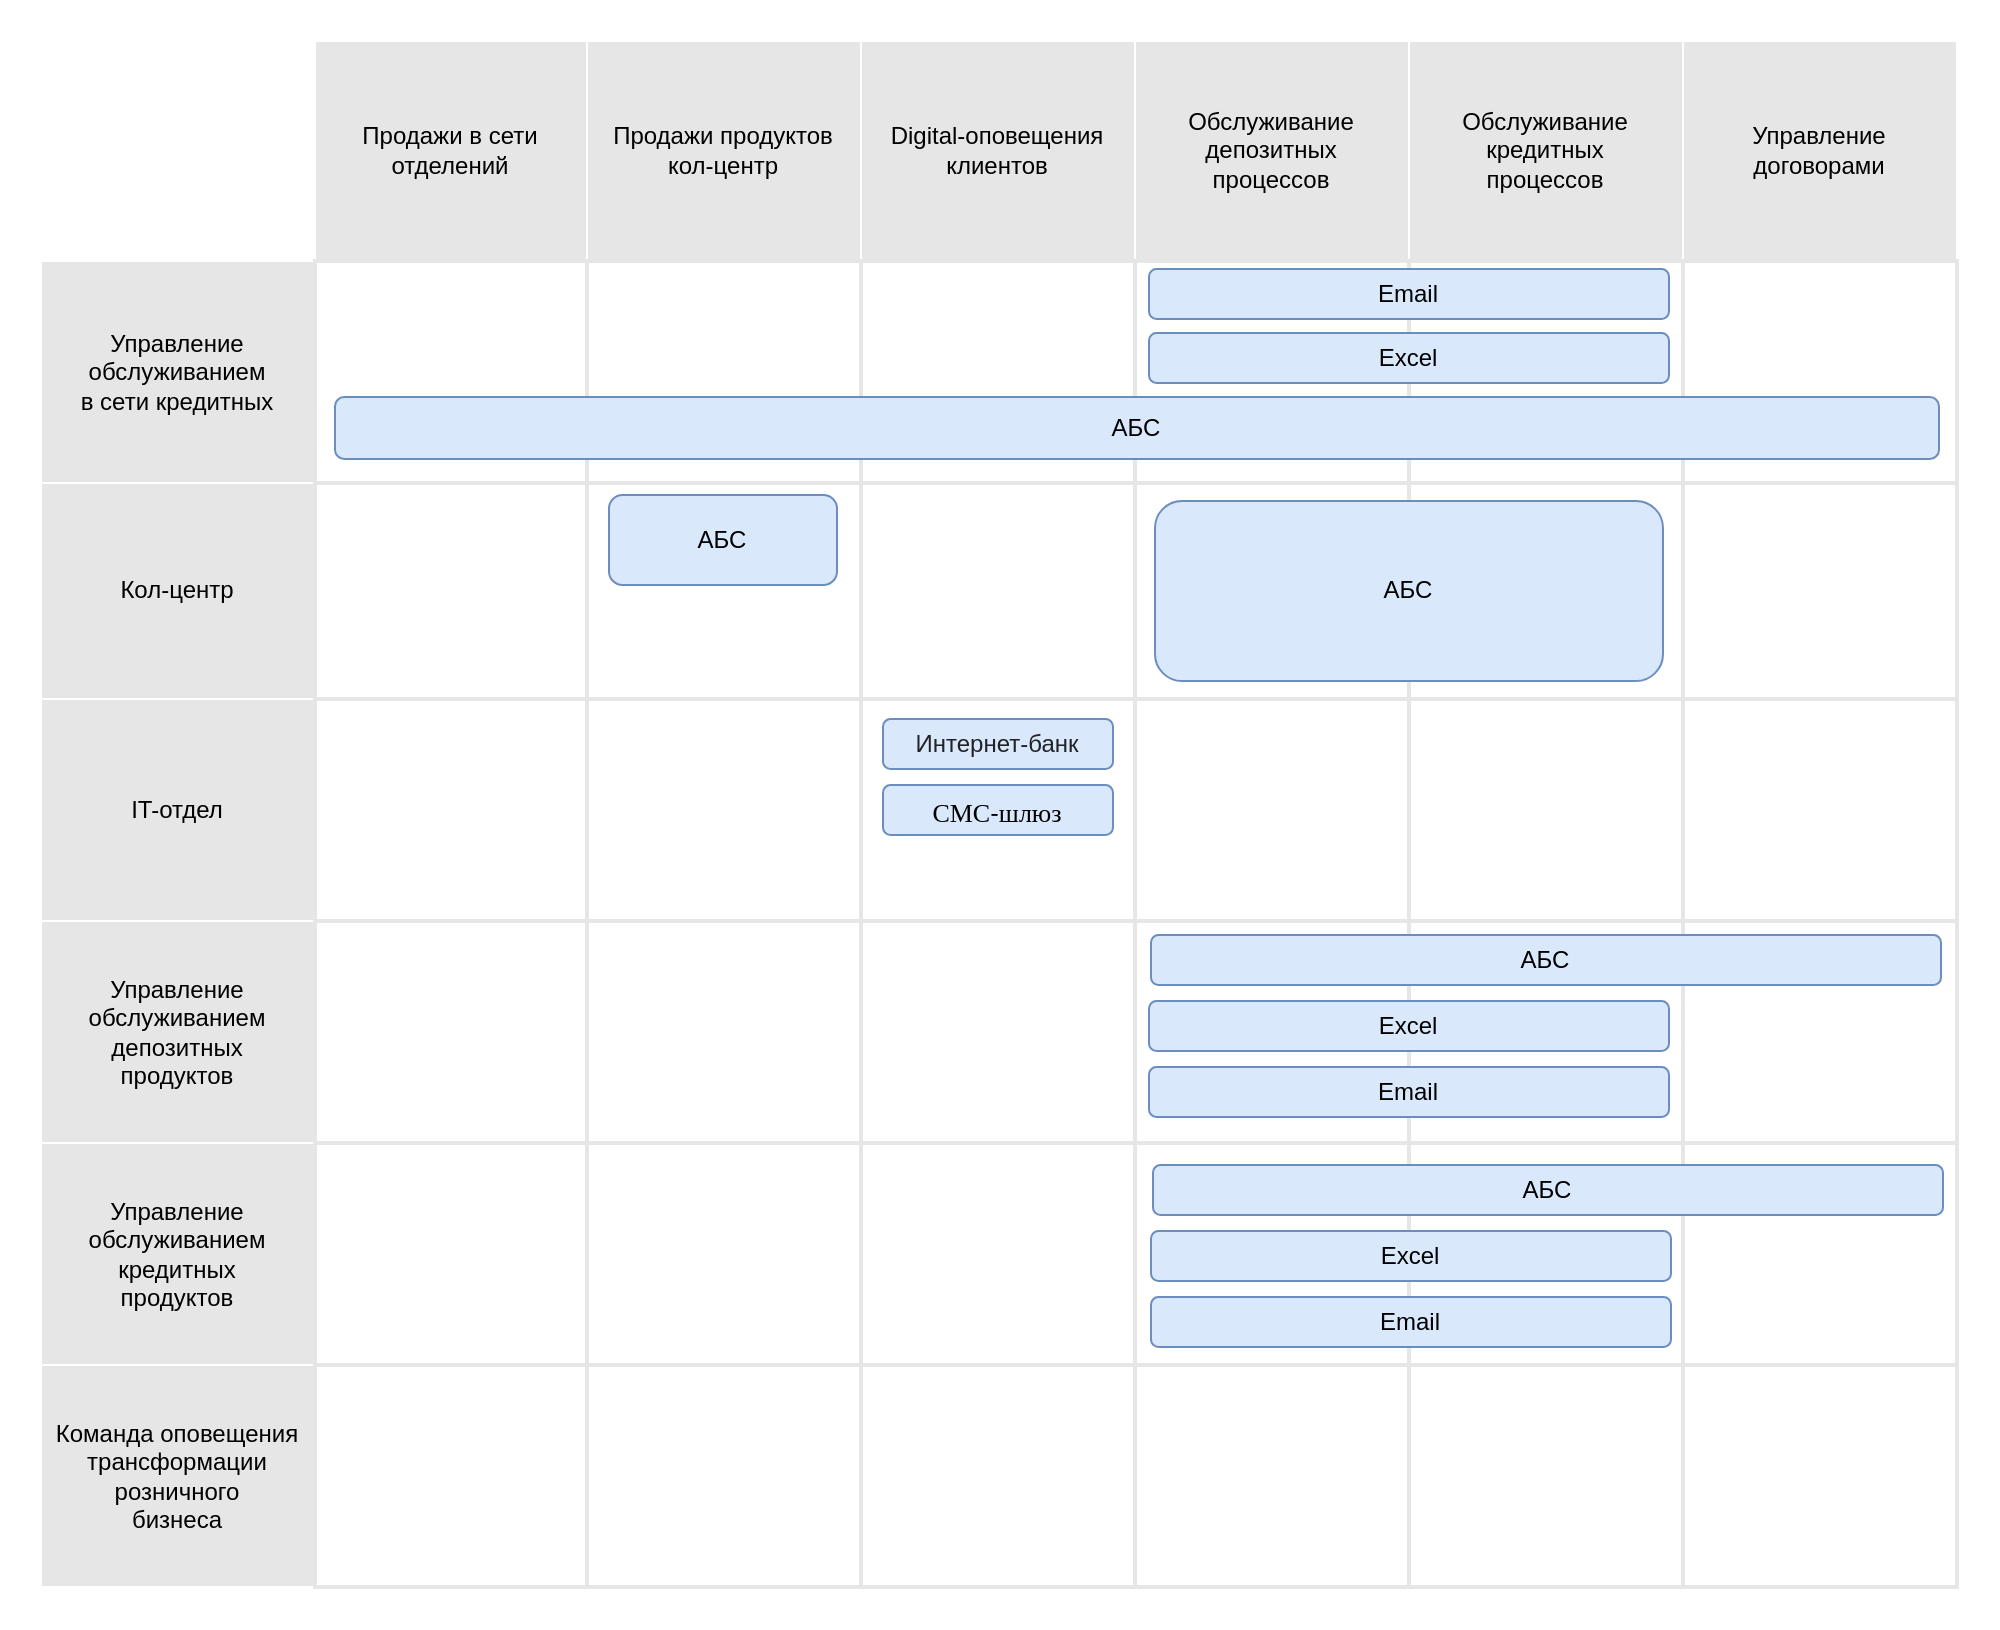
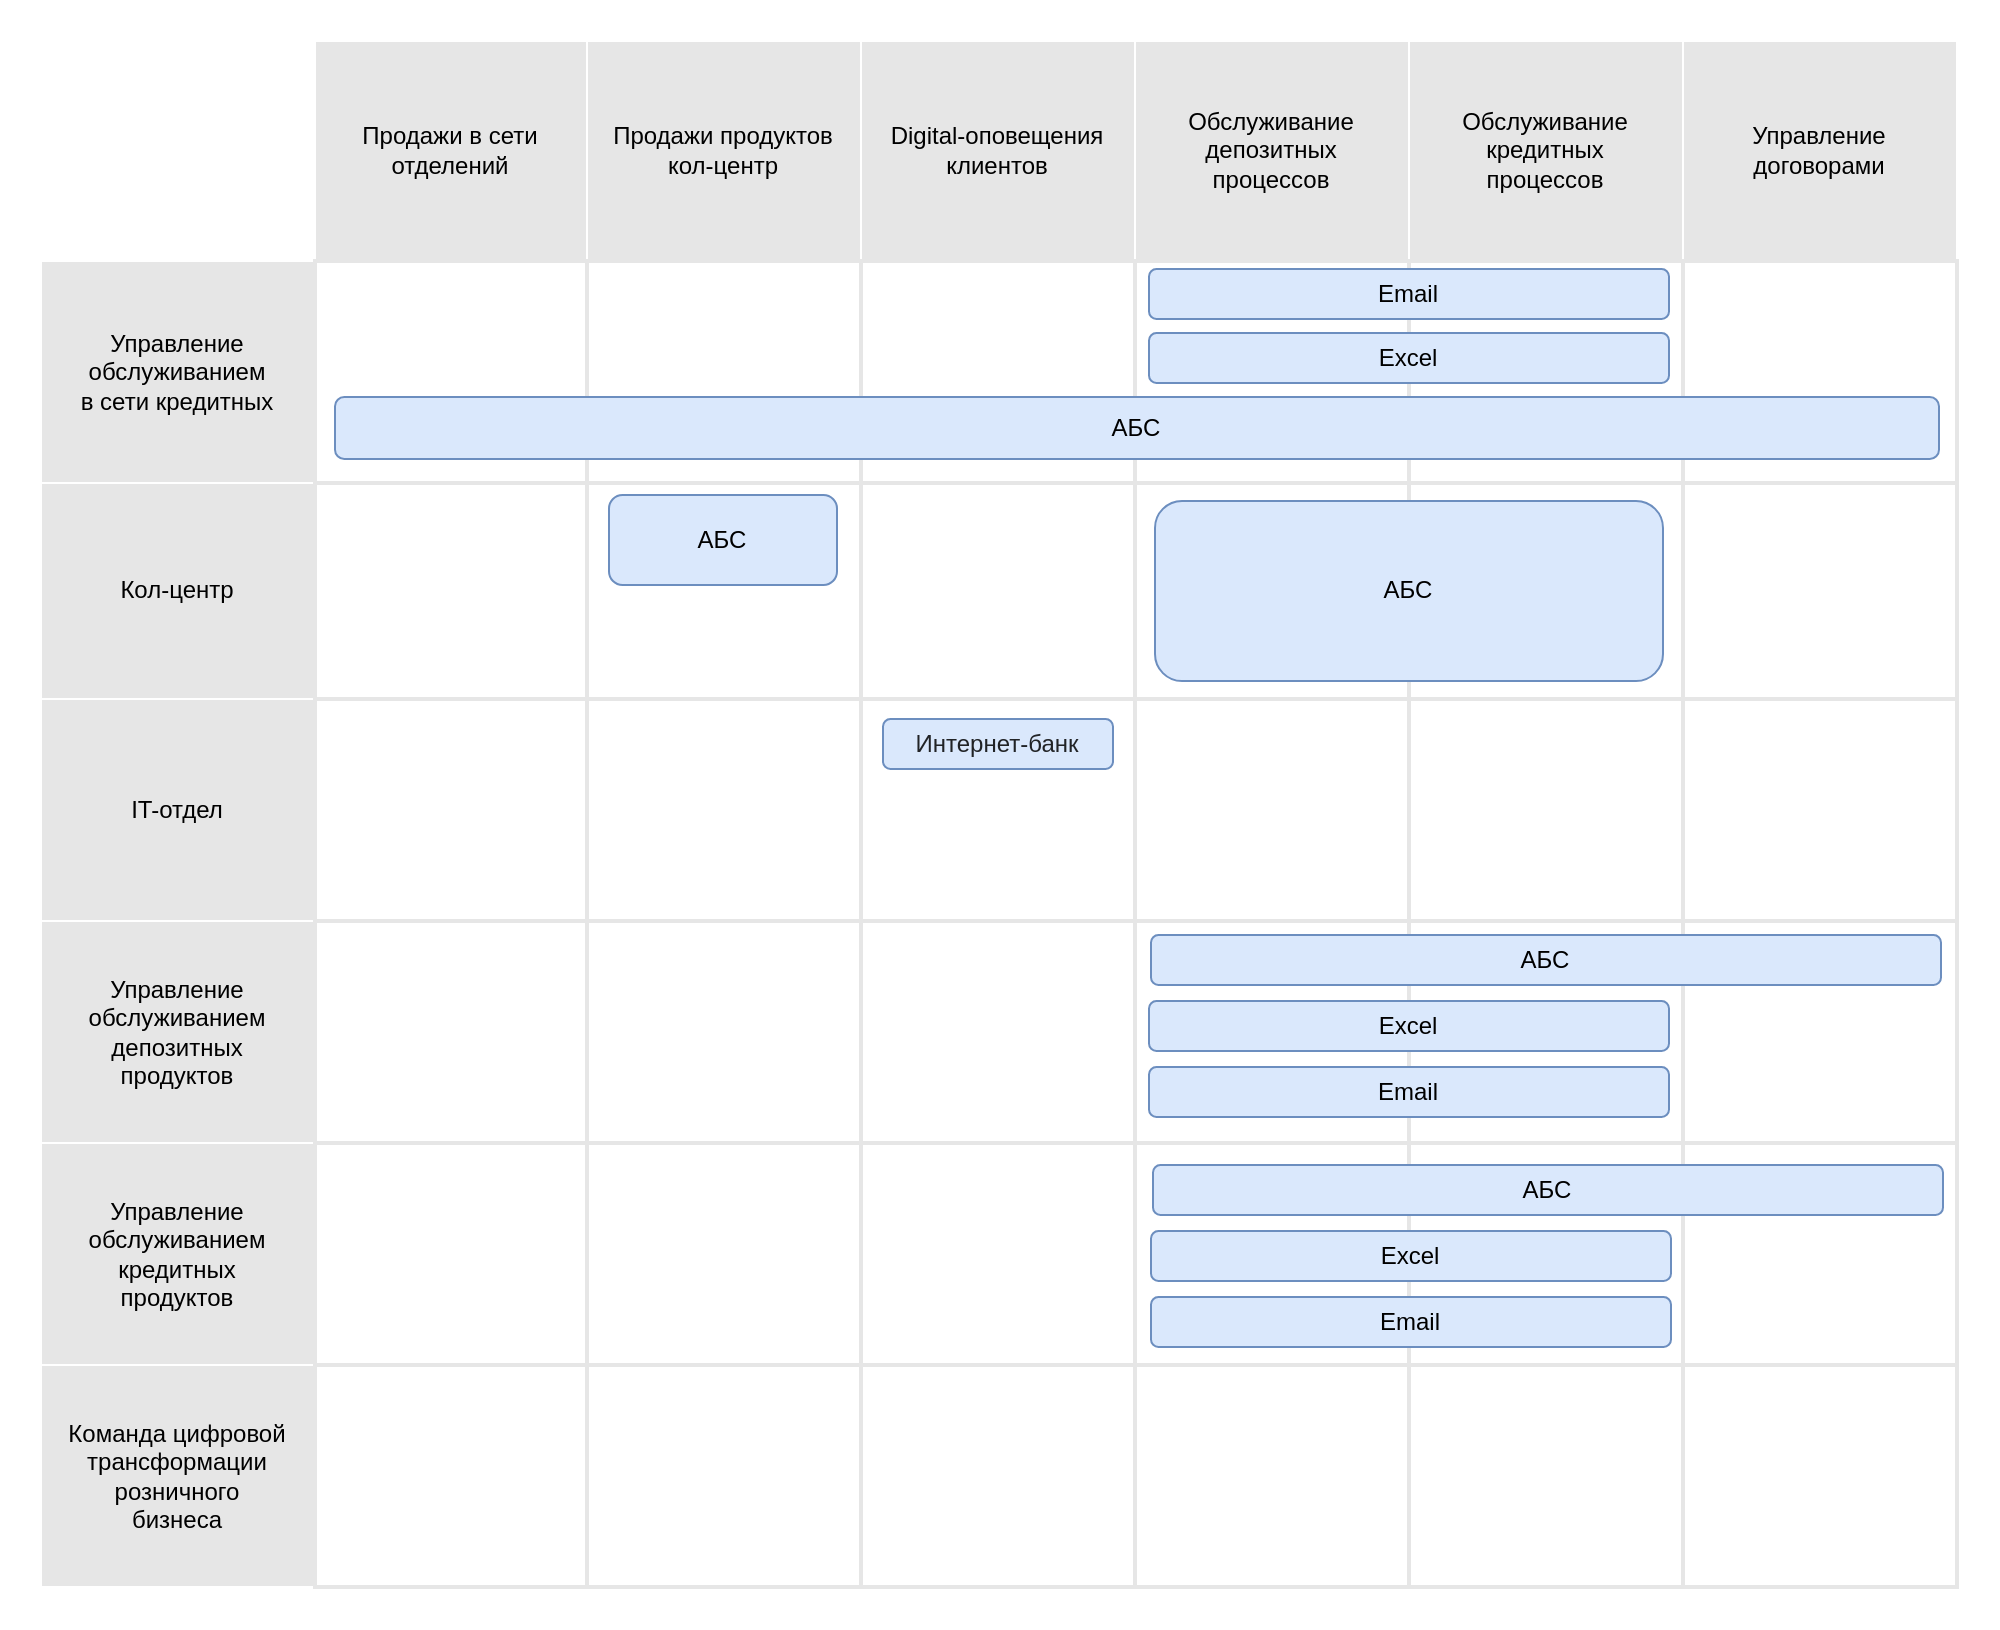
node "СМС-шлюз": removed
node "Команда оповещения трансформации розничного бизнеса": label "Команда оповещения трансформации розничного бизнеса" -> "Команда цифровой трансформации розничного бизнеса"
